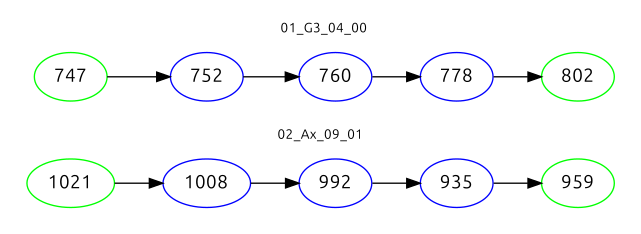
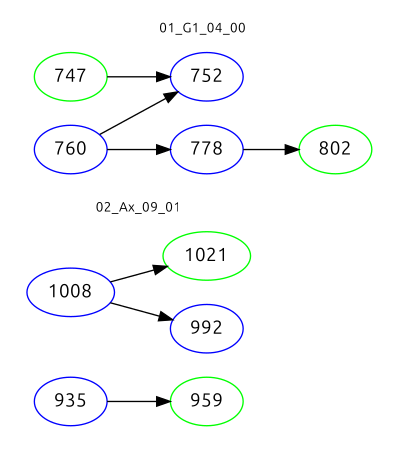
cluster "01_G3_04_00": label "01_G3_04_00" -> "01_G1_04_00"
edge "752" -> "760": reversed
edge "1021" -> "1008": reversed
edge "992" -> "935": removed
